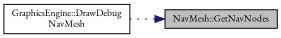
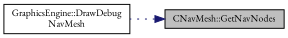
node "NavMesh::GetNavNodes": label "NavMesh::GetNavNodes" -> "CNavMesh::GetNavNodes"
